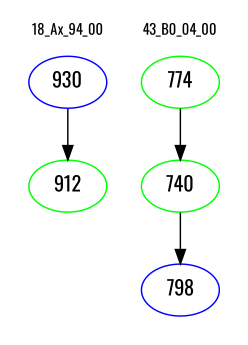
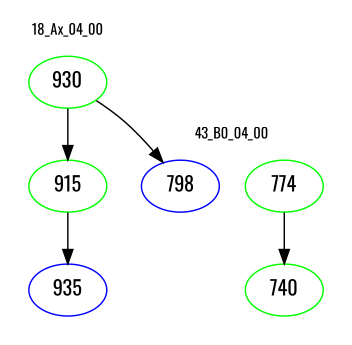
cluster "18_Ax_94_00": label "18_Ax_94_00" -> "18_Ax_04_00"
node "930": color blue -> green
node "912": label "912" -> "915"
edge "740" -> "798": now "930" -> "798"
node "935": added
